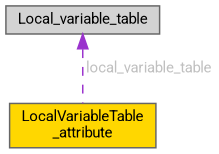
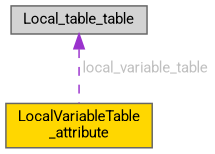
node "Local_variable_table": label "Local_variable_table" -> "Local_table_table"
